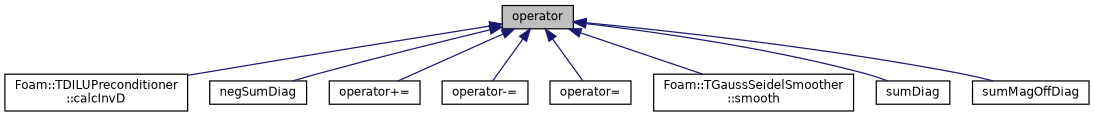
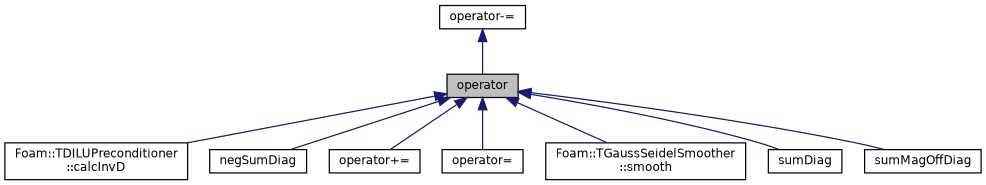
edge "operator-=" -> "operator": reversed
